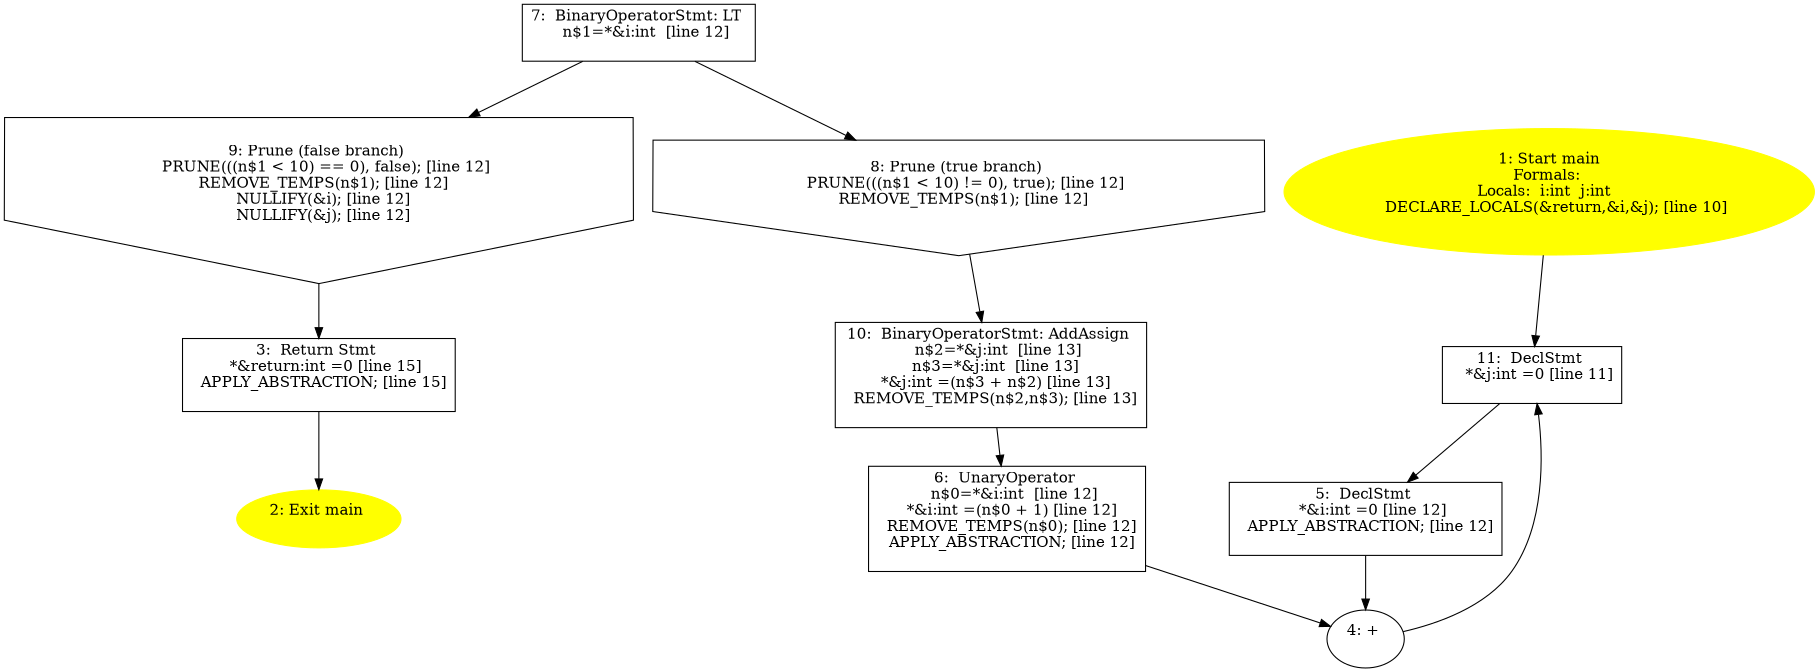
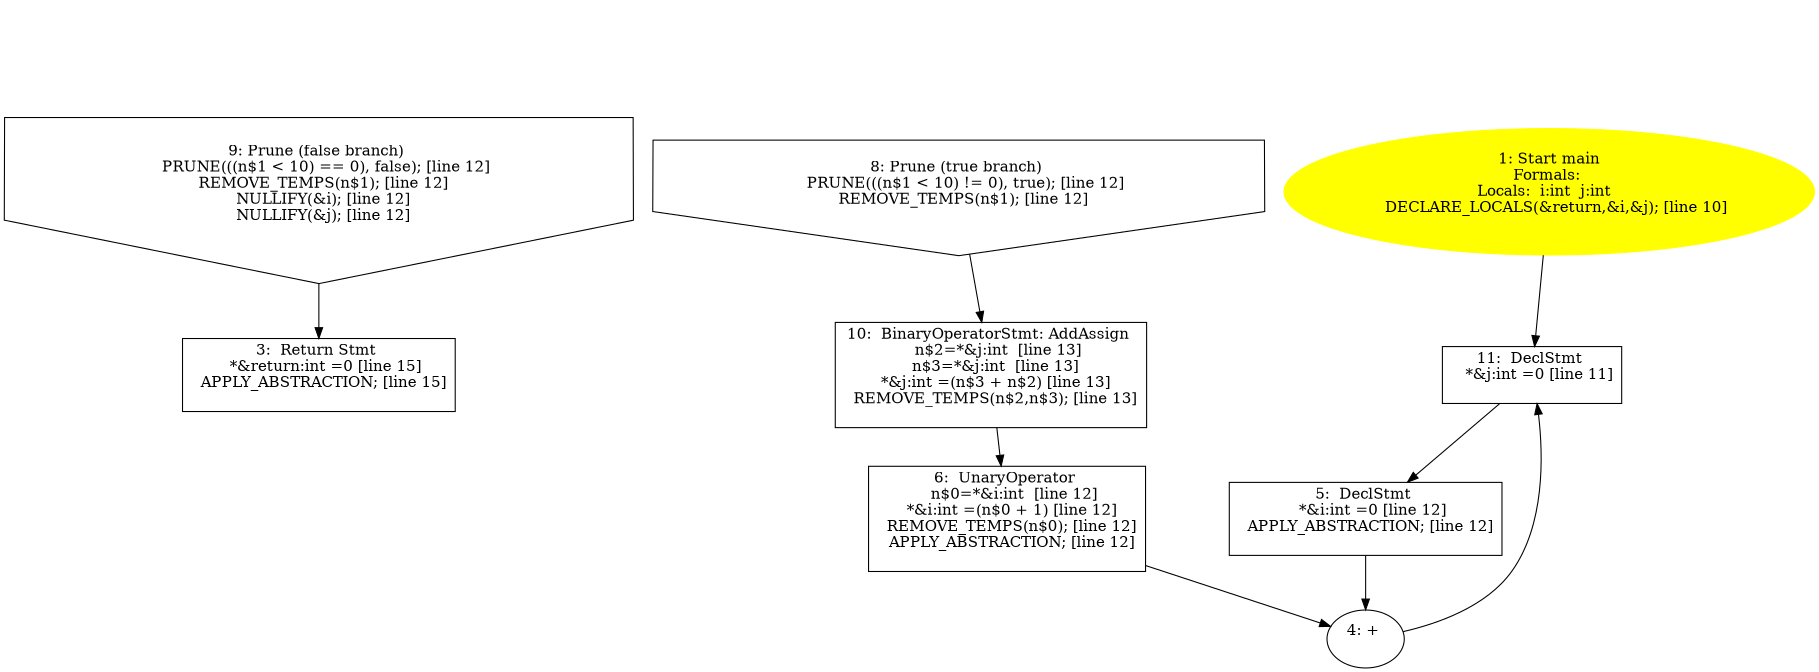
node "7:  BinaryOperatorStmt: LT n$1=*&i:int  [line 12]": removed
node "2: Exit main": removed
